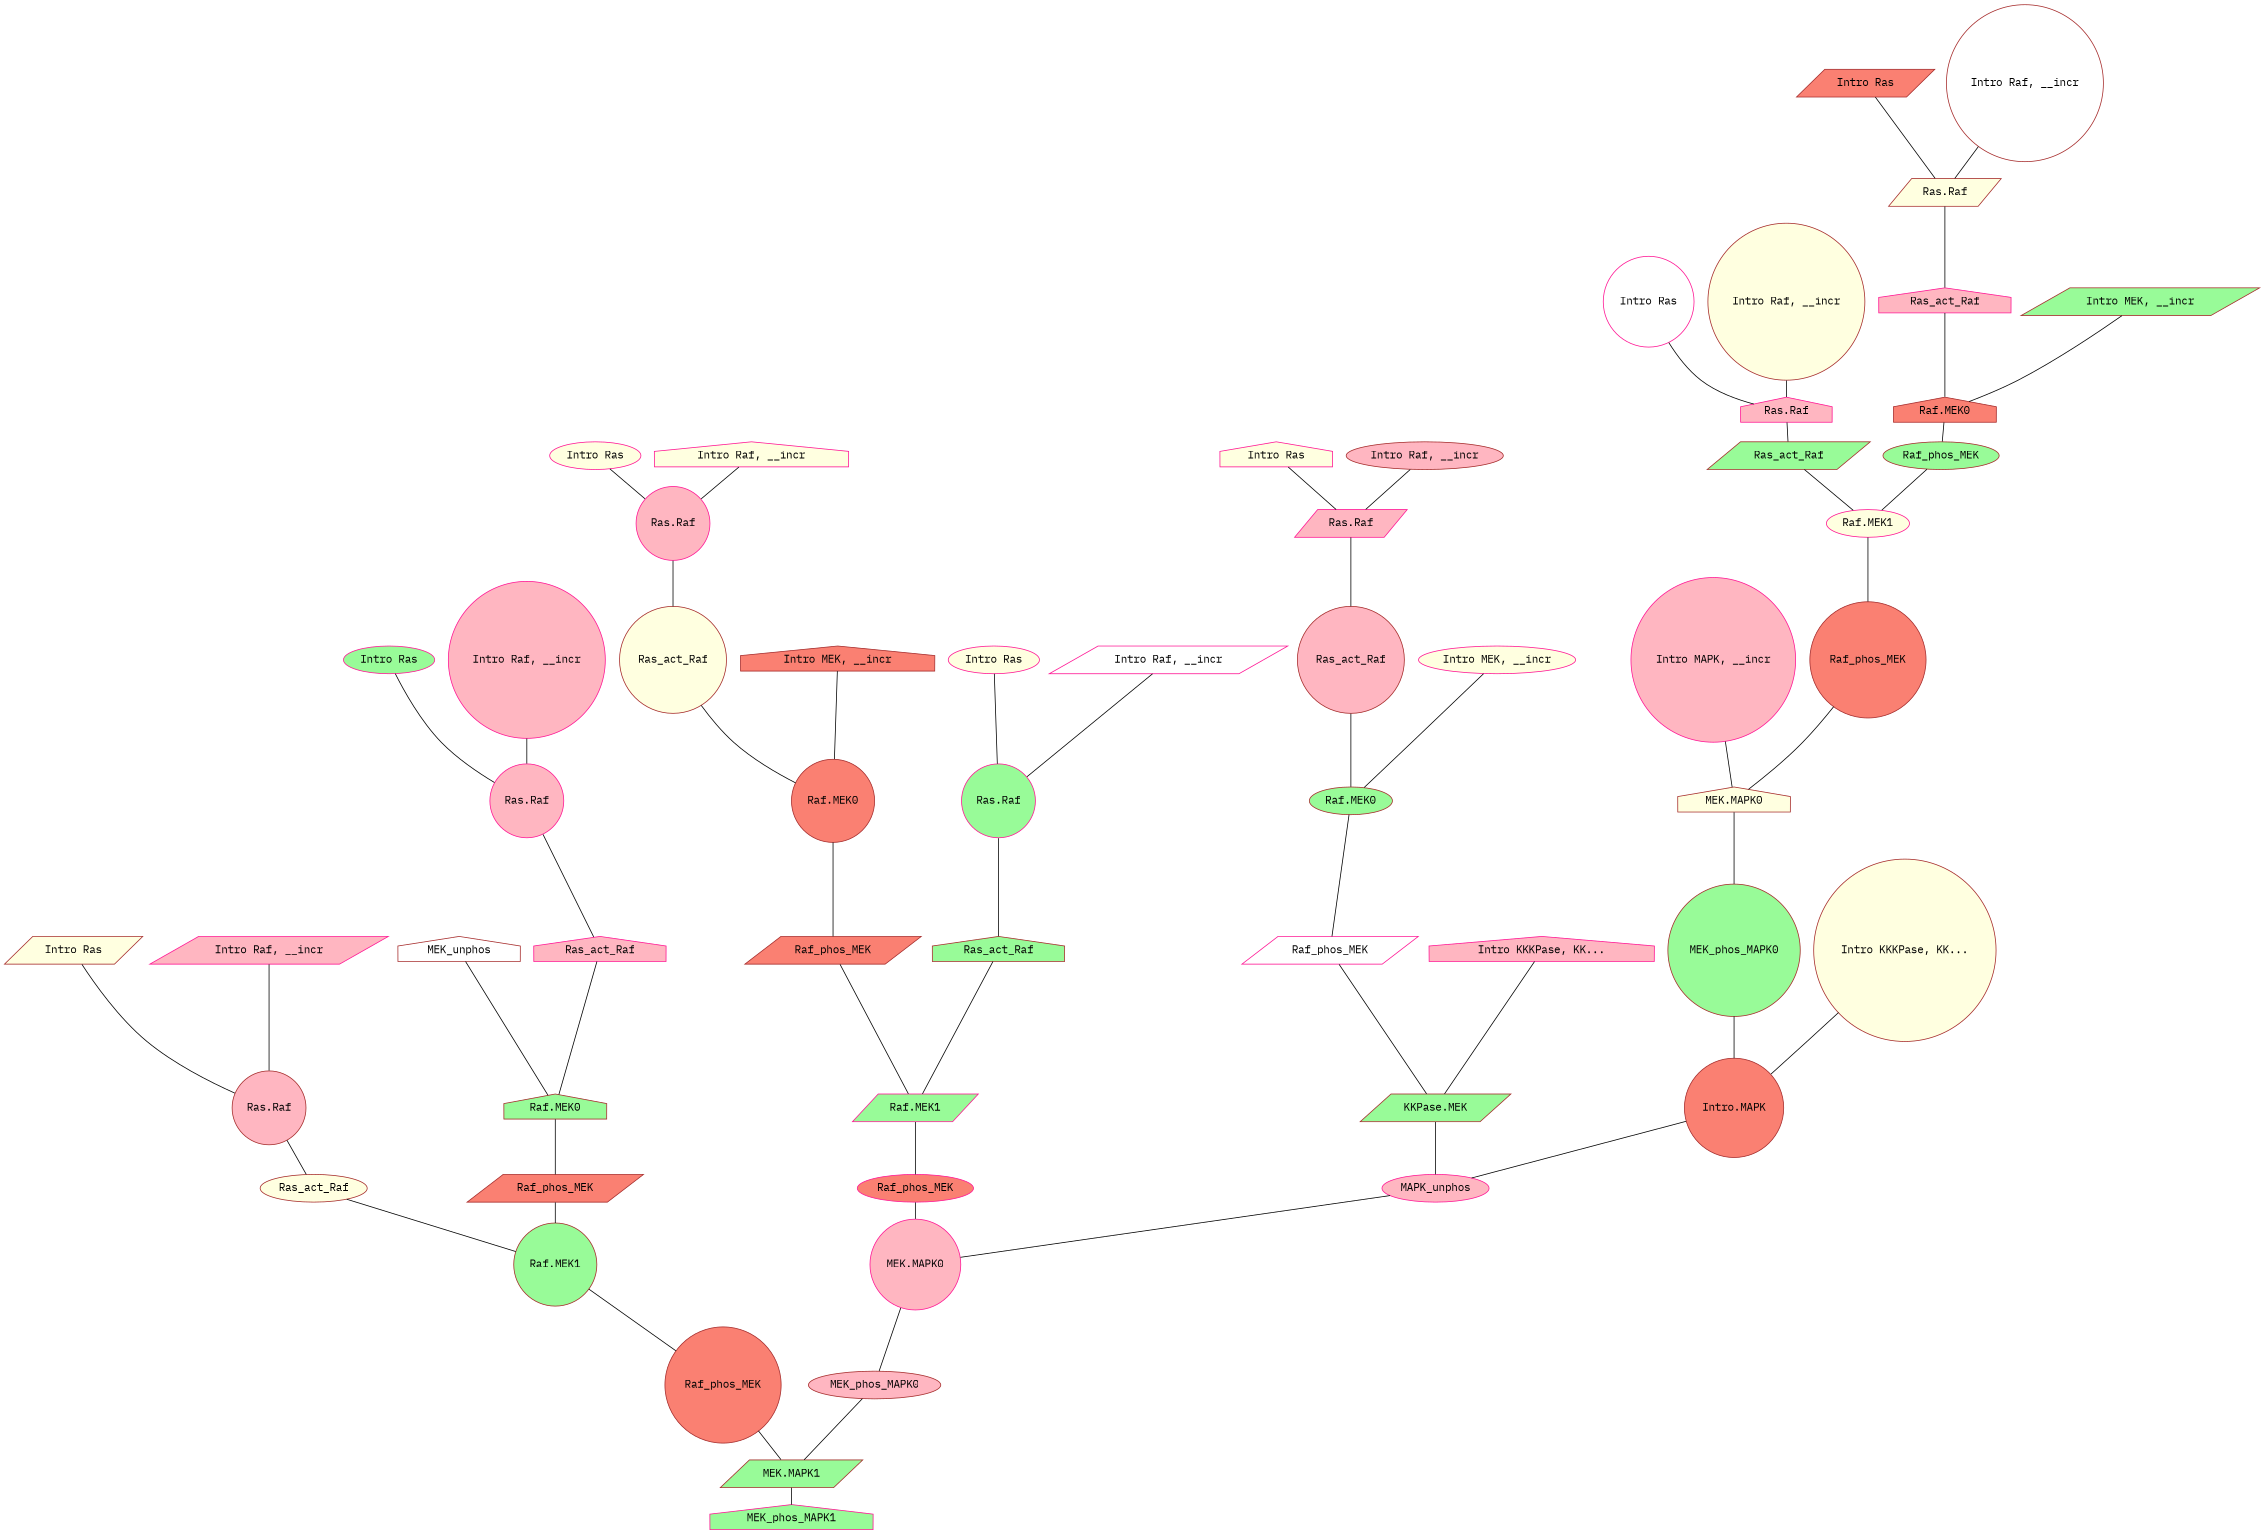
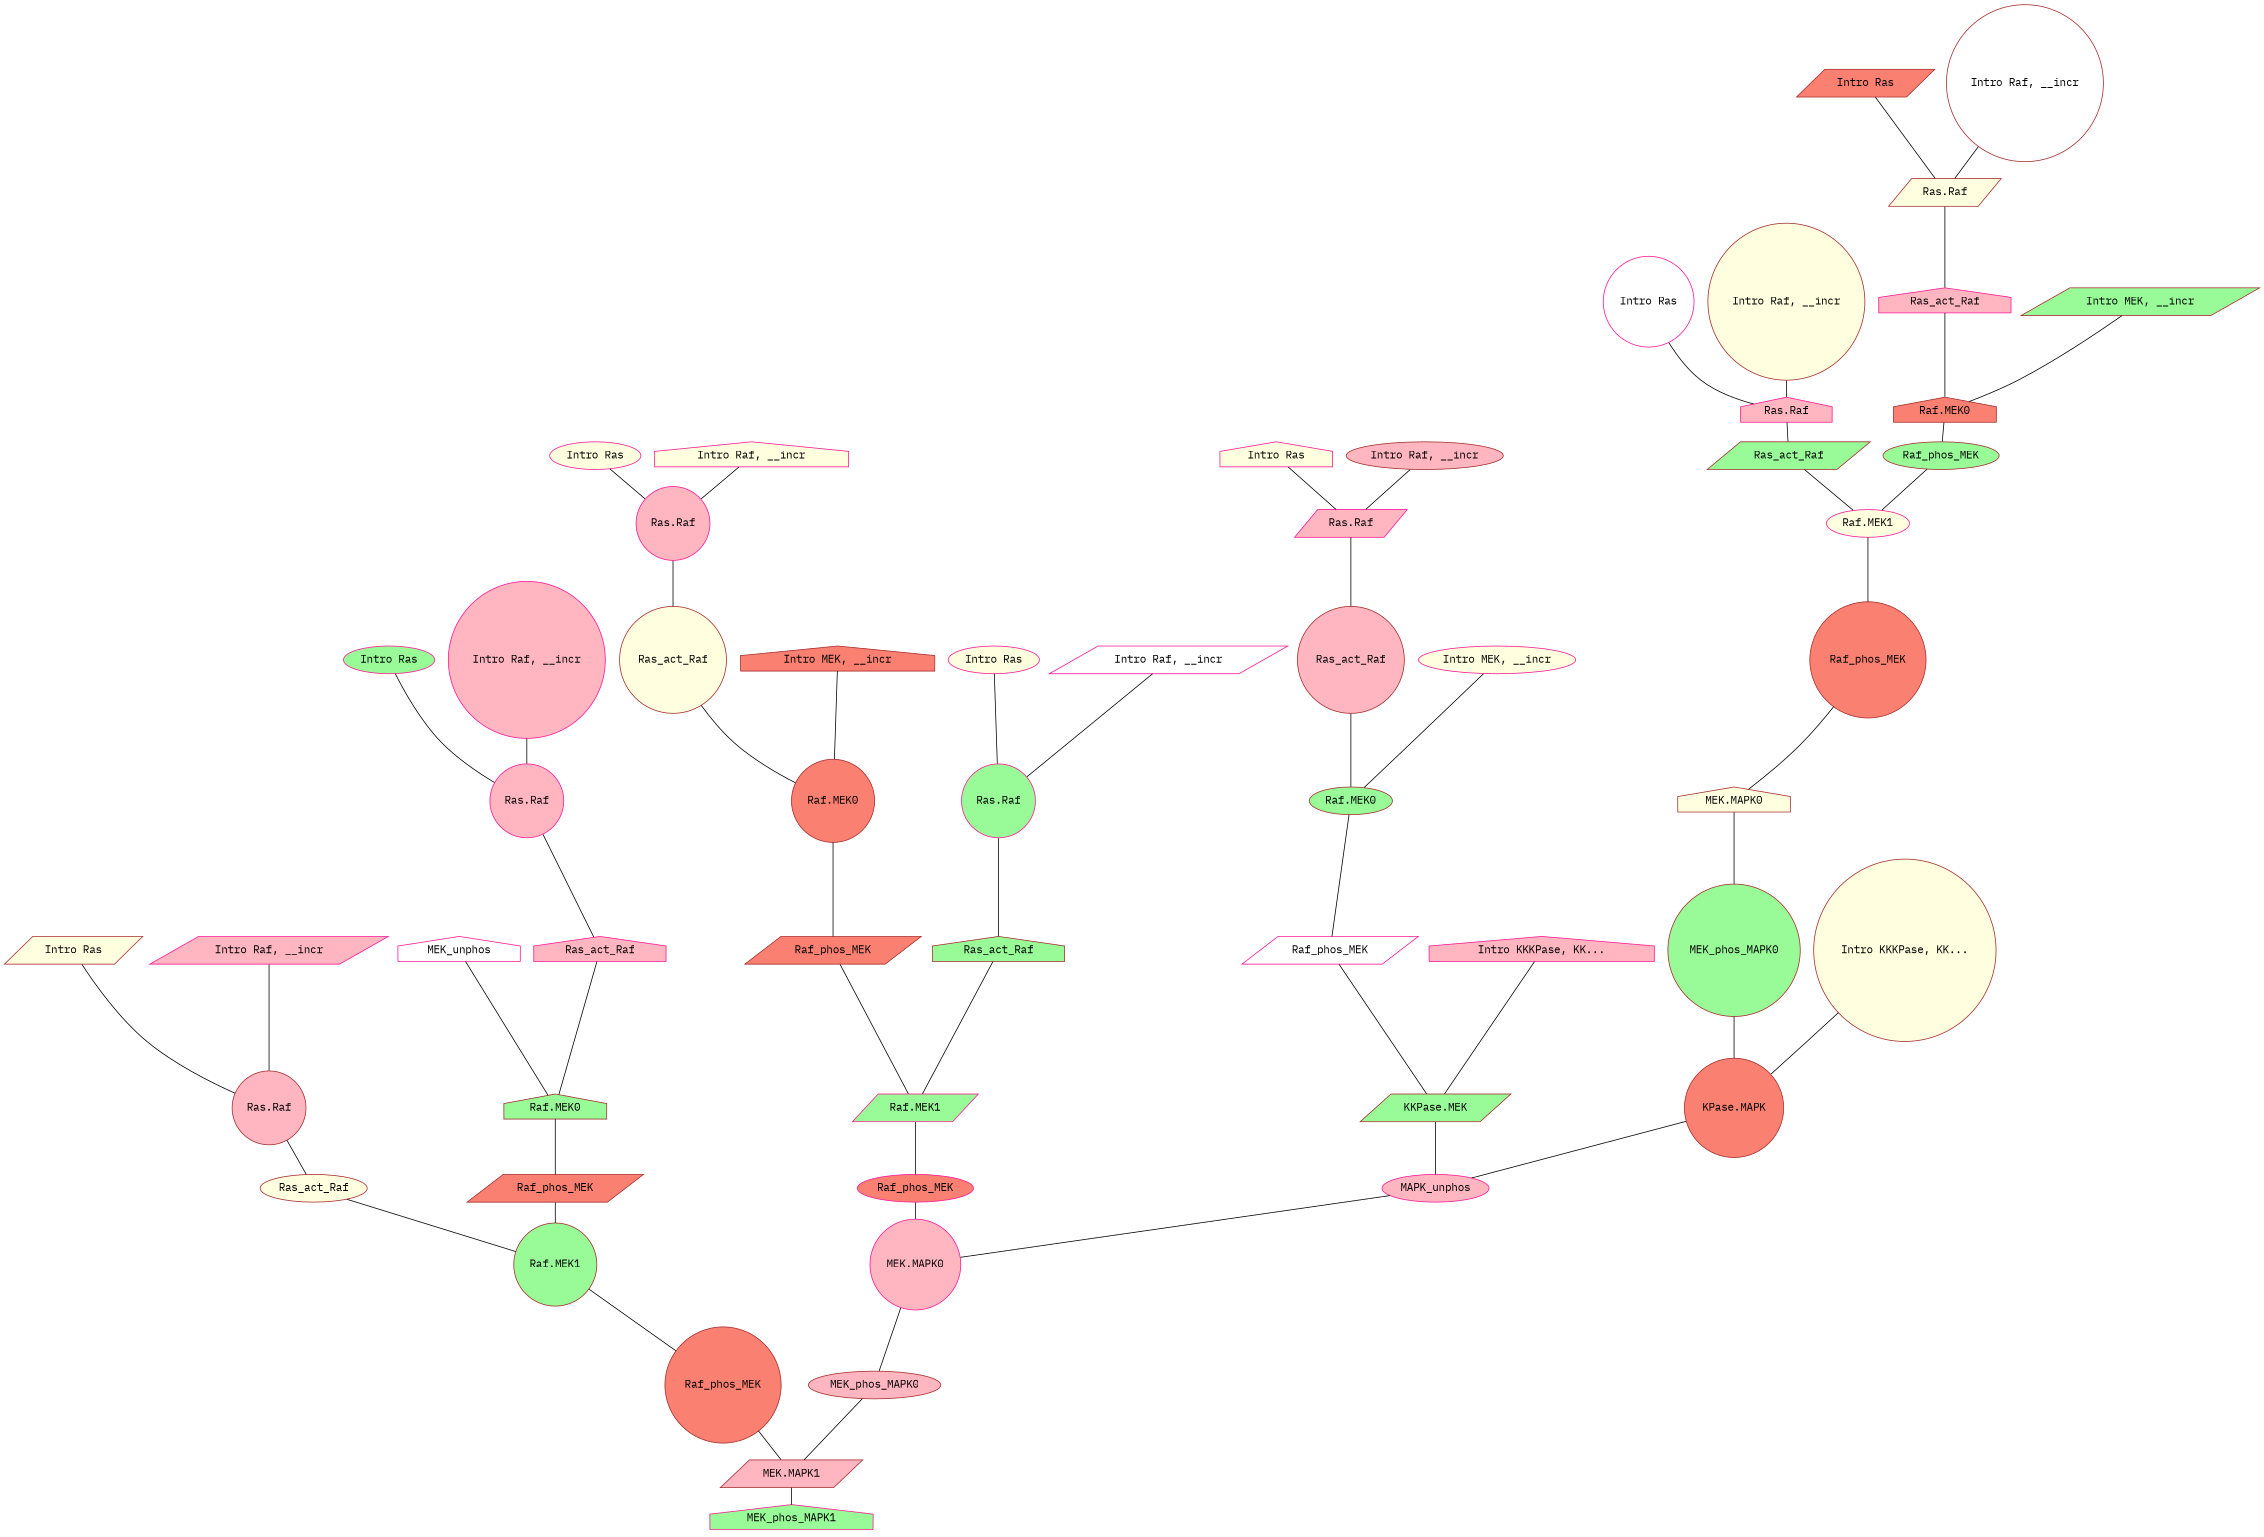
node "Intro MAPK, __incr": removed
node "MEK_unphos": color brown -> deeppink
node "Intro.MAPK": label "Intro.MAPK" -> "KPase.MAPK"
node "MEK.MAPK1": fillcolor palegreen -> lightpink
